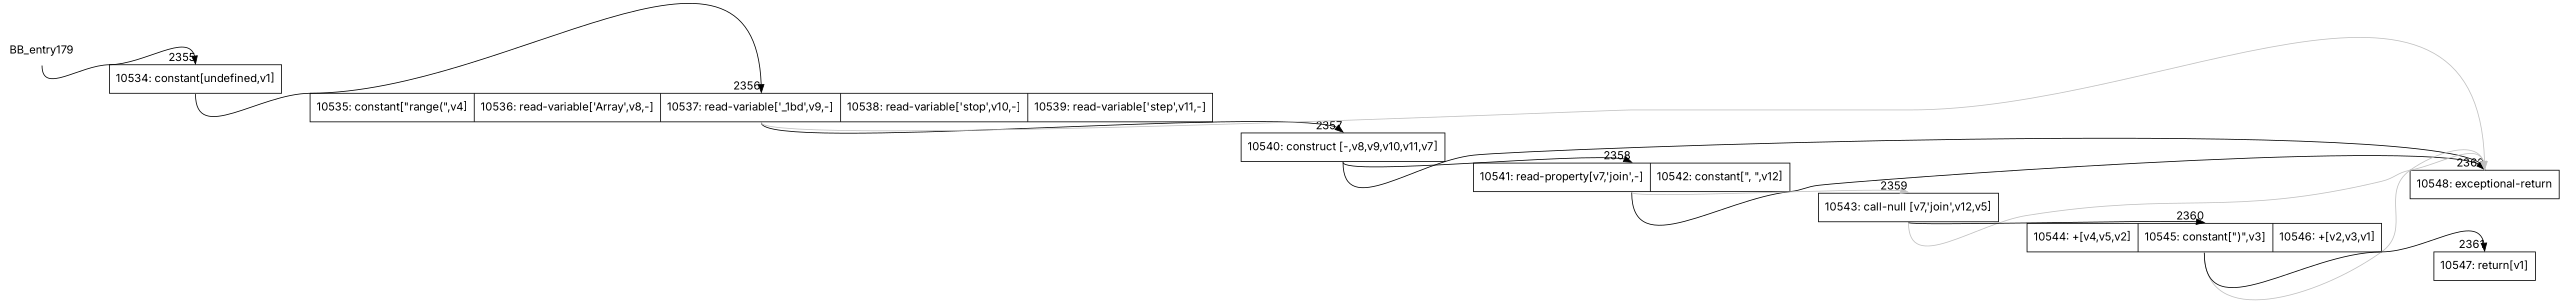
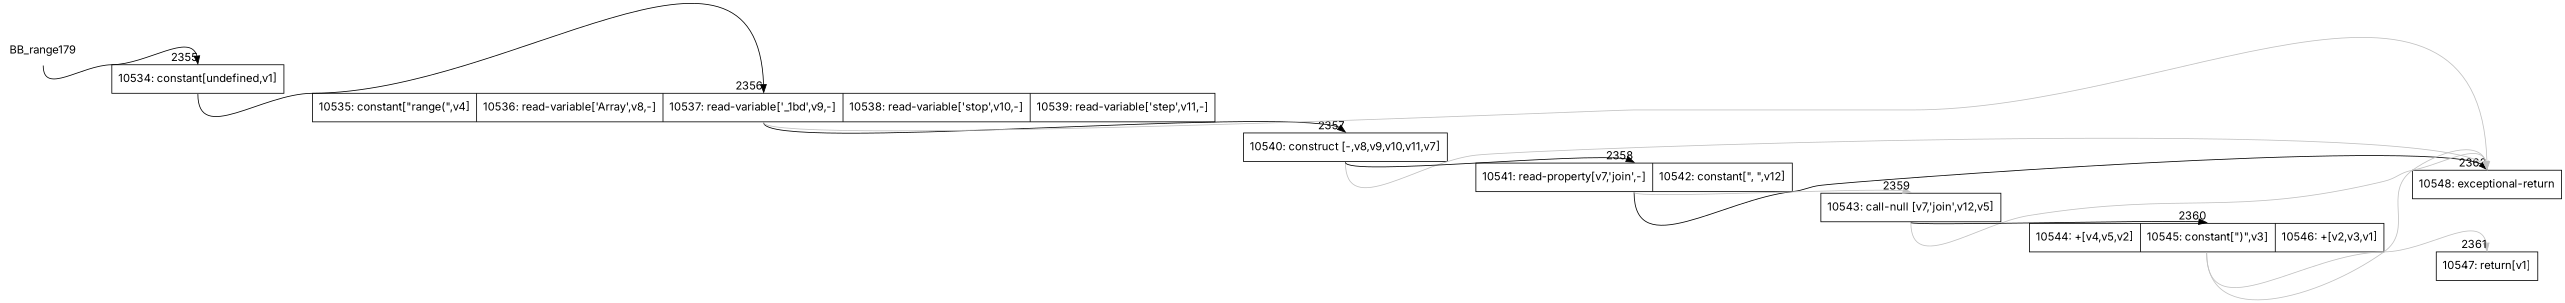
node "BB_entry179": label "BB_entry179" -> "BB_range179"
edge "10540: construct [-,v8,v9,v10,v11,v7]" -> "10548: exceptional-return": color black -> gray
edge "10544: +[v4,v5,v2]" -> "10547: return[v1]": color black -> gray
